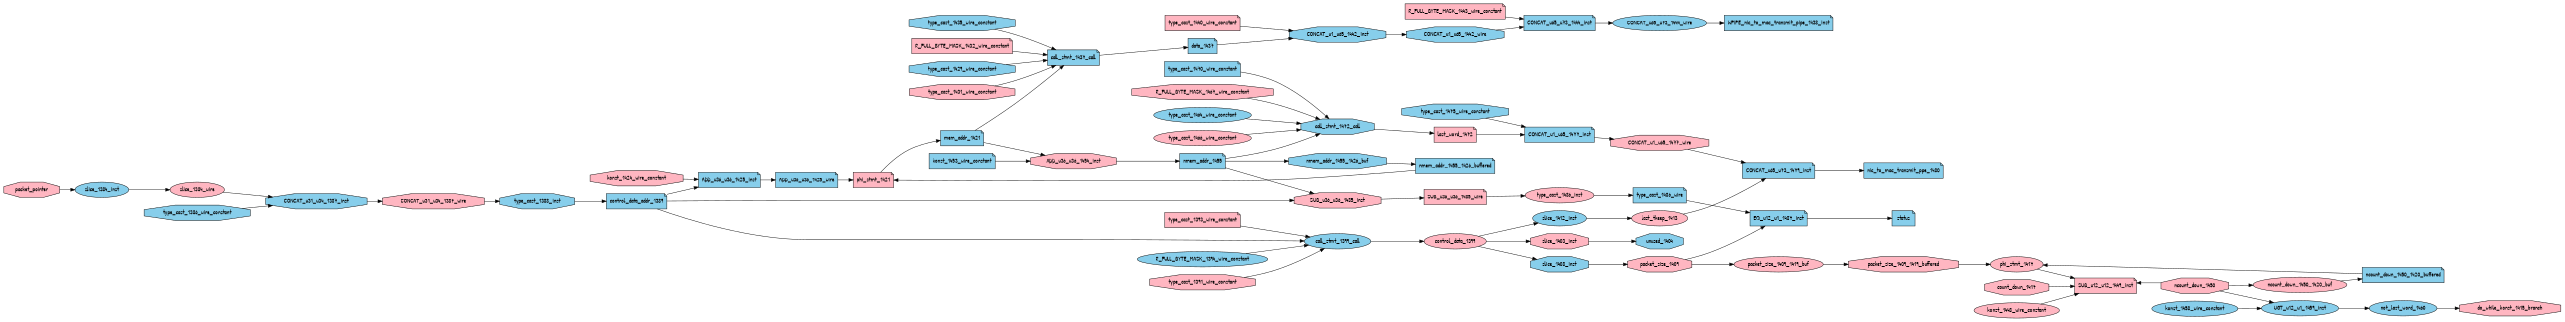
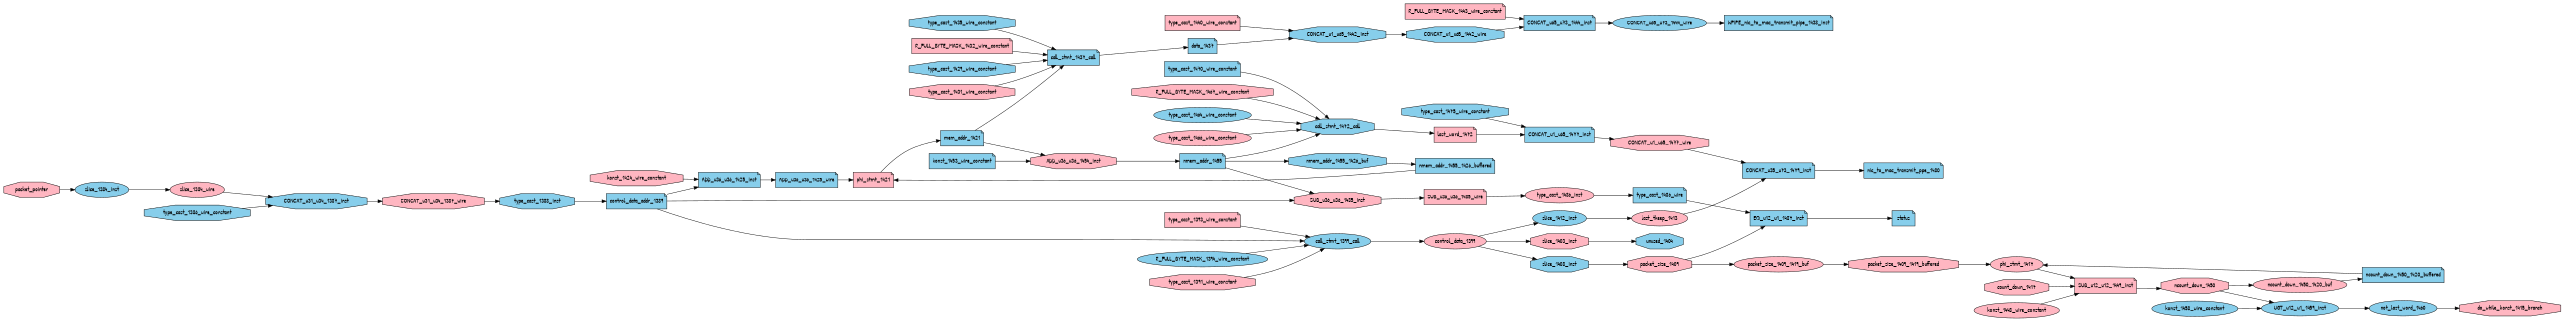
node "CONCAT_u65_u73_1479_inst": label "CONCAT_u65_u73_1479_inst" -> "CONCAT_u35_u73_1479_inst"
edge "ncount_down_1450" -> "SUB_u12_u12_1449_inst": reversed
